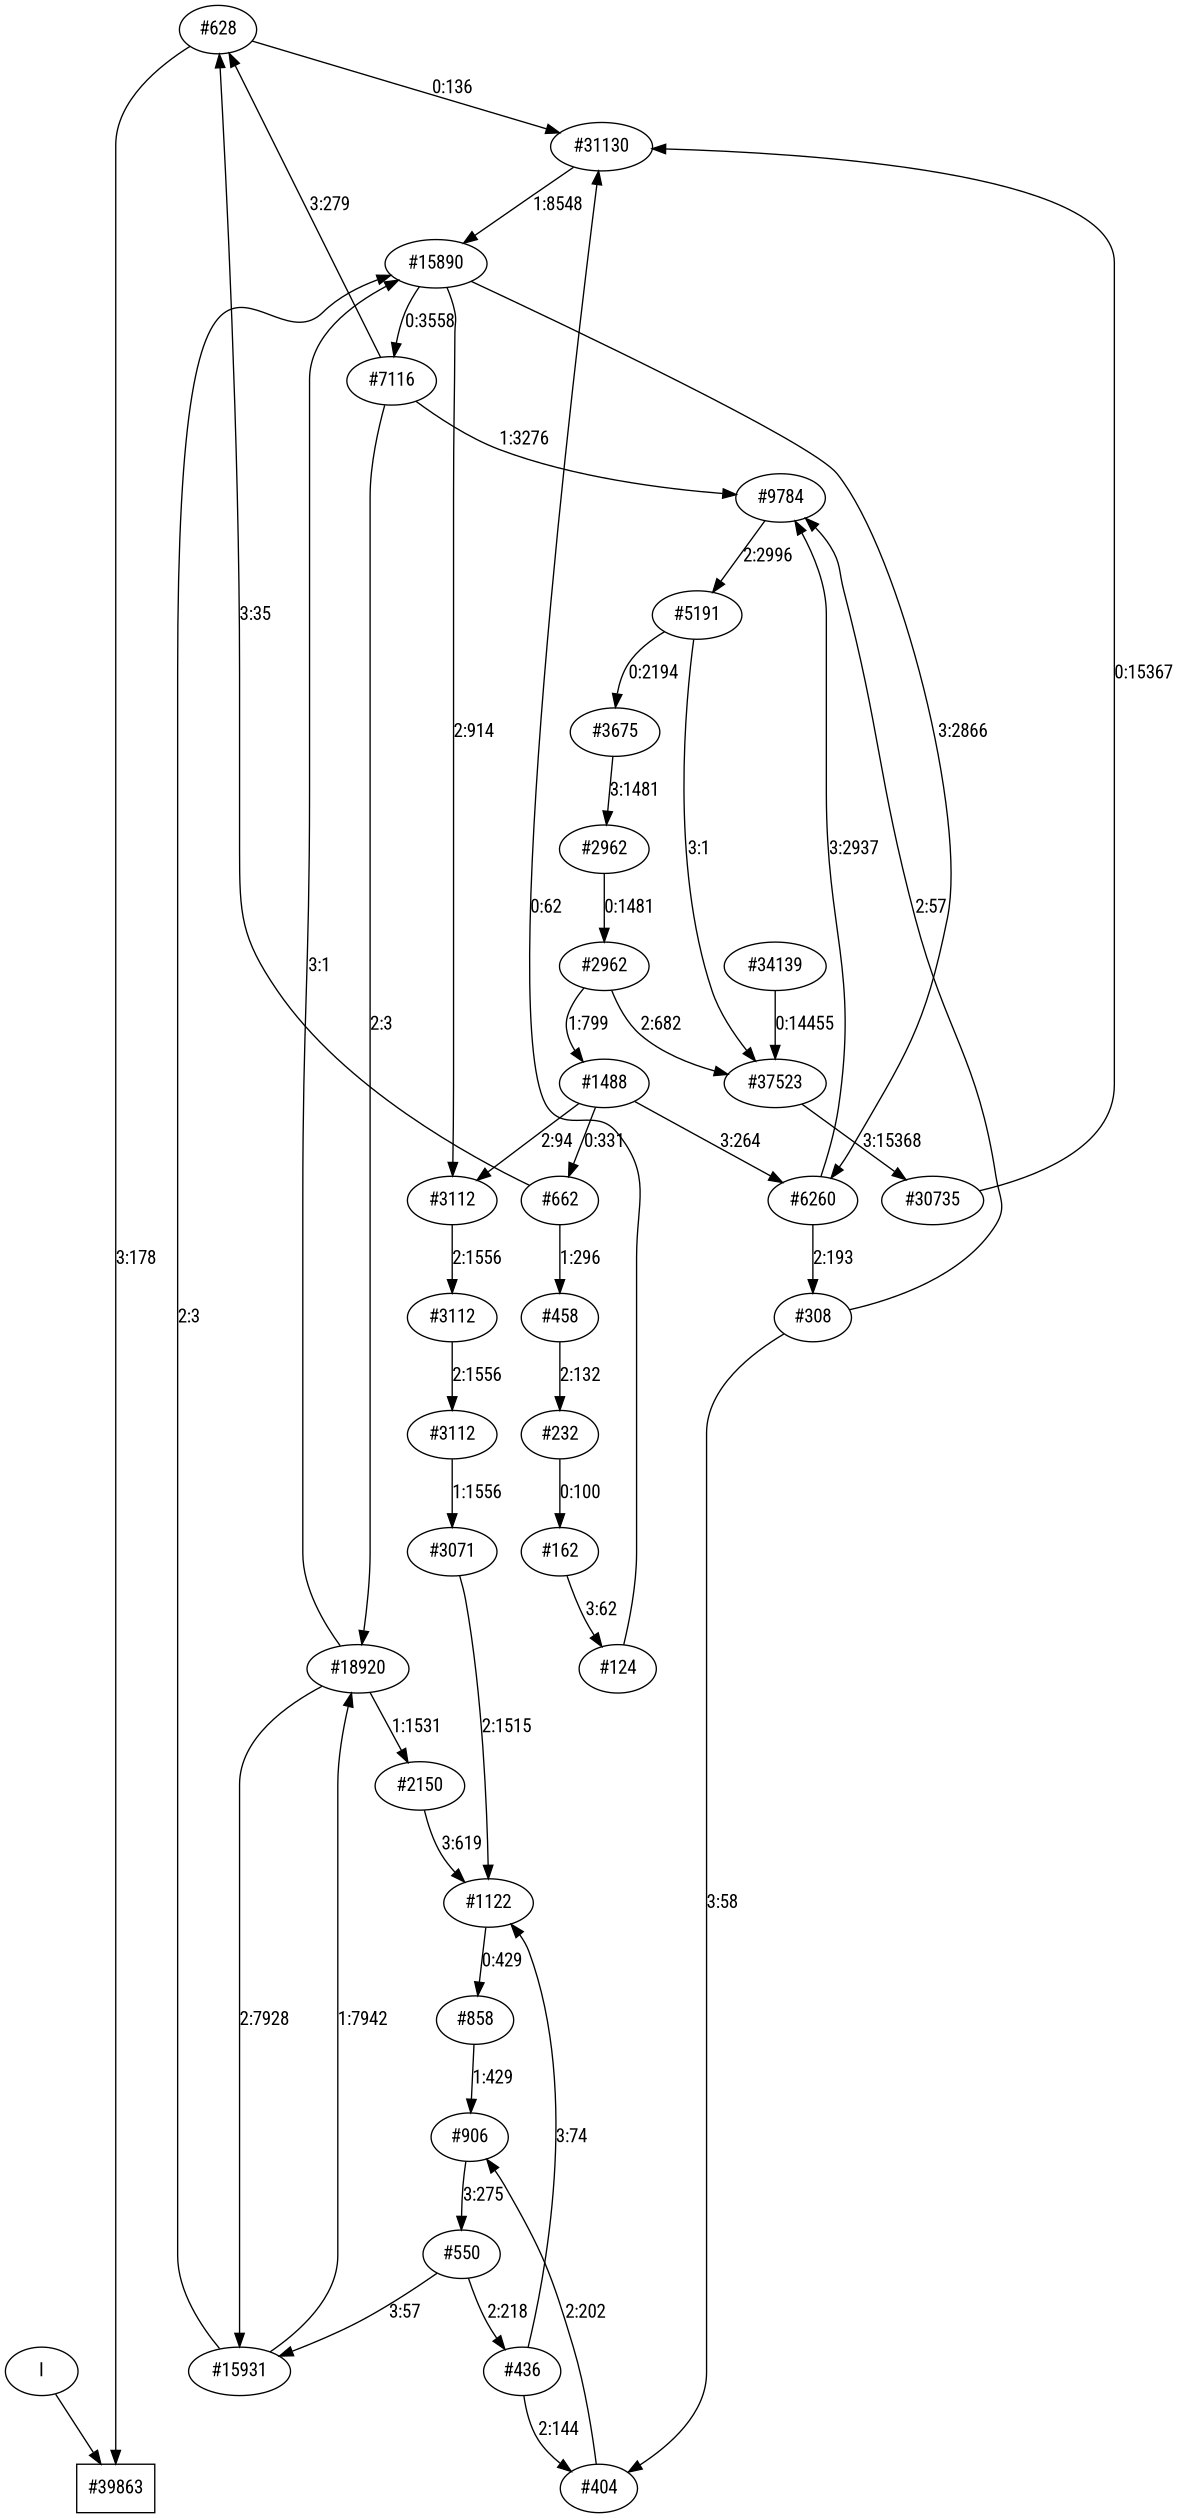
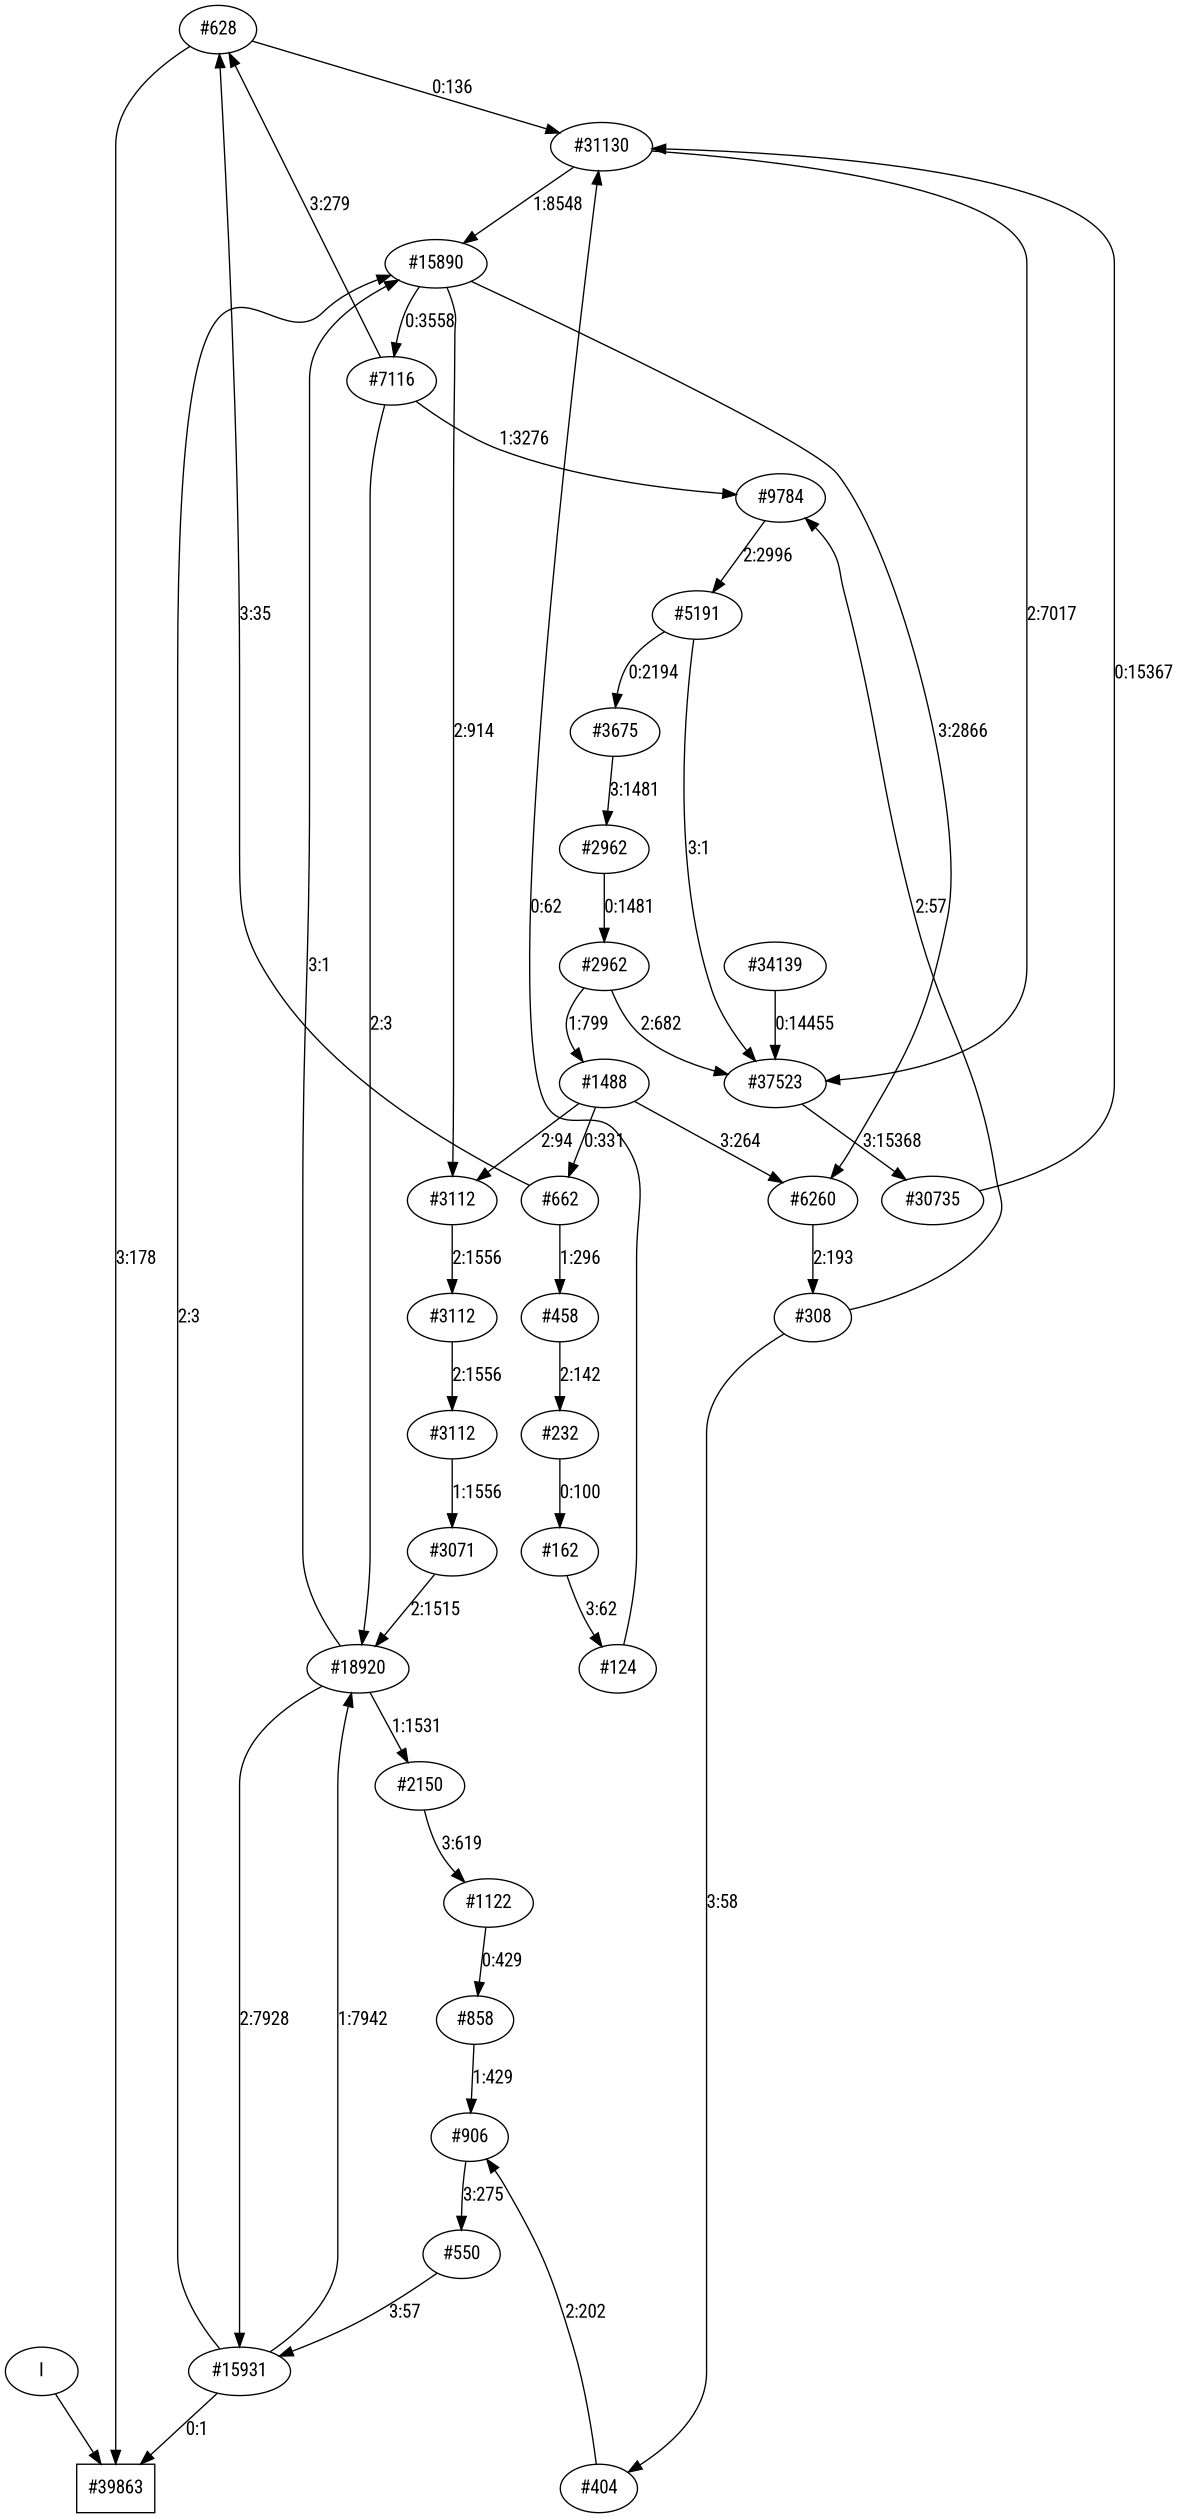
edge "#31130" -> "#37523": added, label "2:7017"
edge "#6260" -> "#9784": removed, label "3:2937"
edge "#458" -> "#232": label "2:132" -> "2:142"
edge "#3071" -> "#1122": now "#3071" -> "#18920"
node "#436": removed
edge "#15931" -> "#39863": added, label "0:1"
